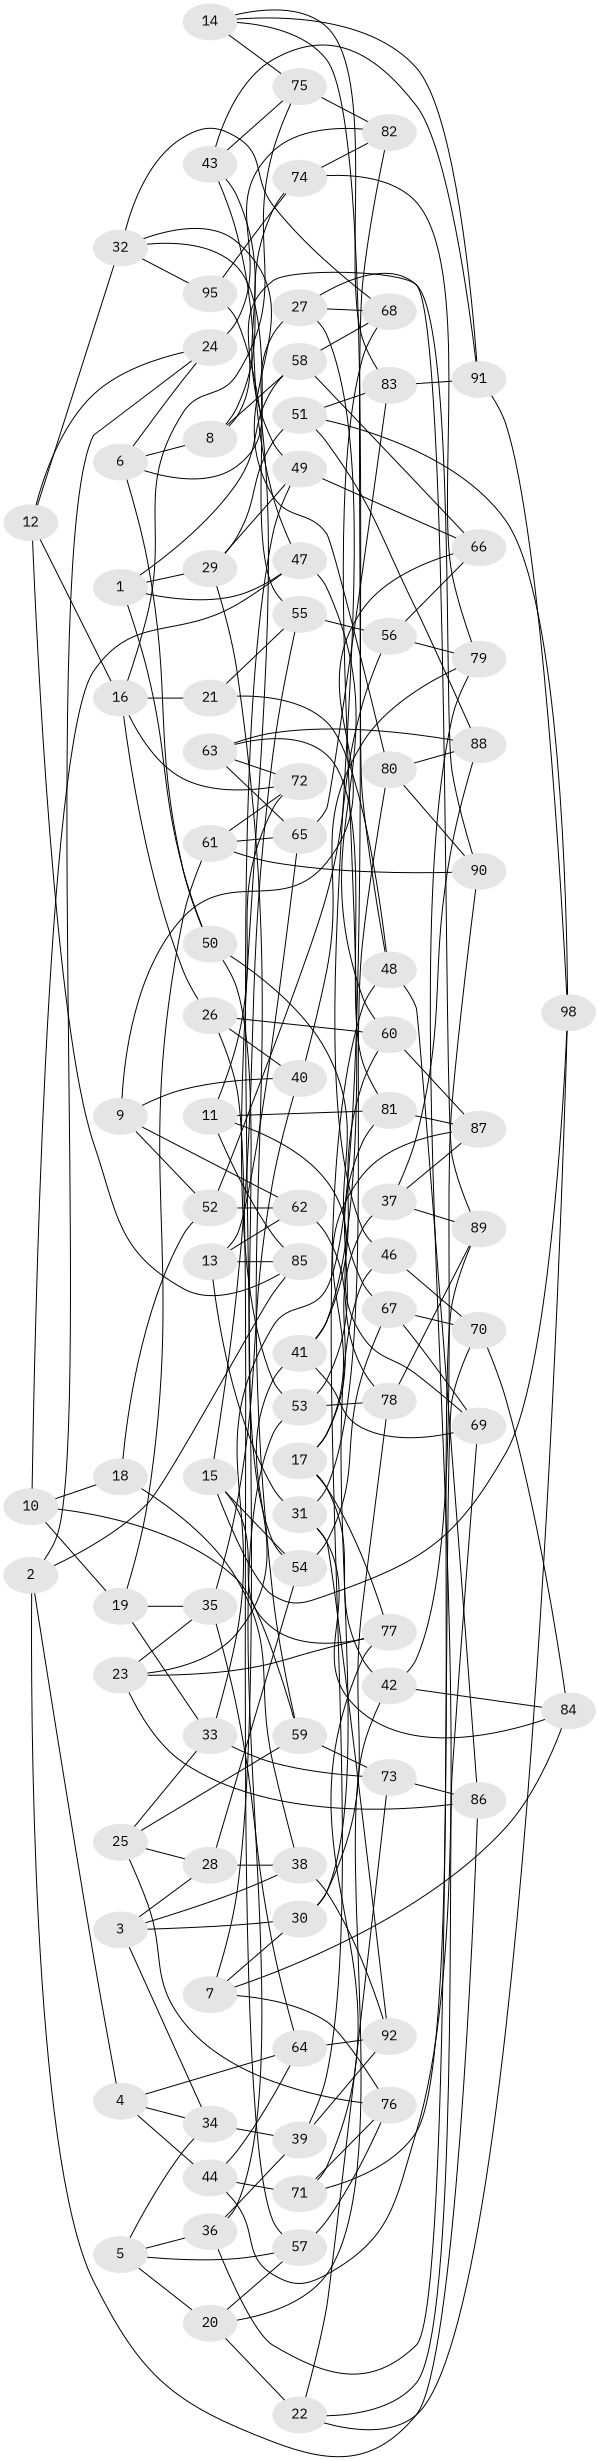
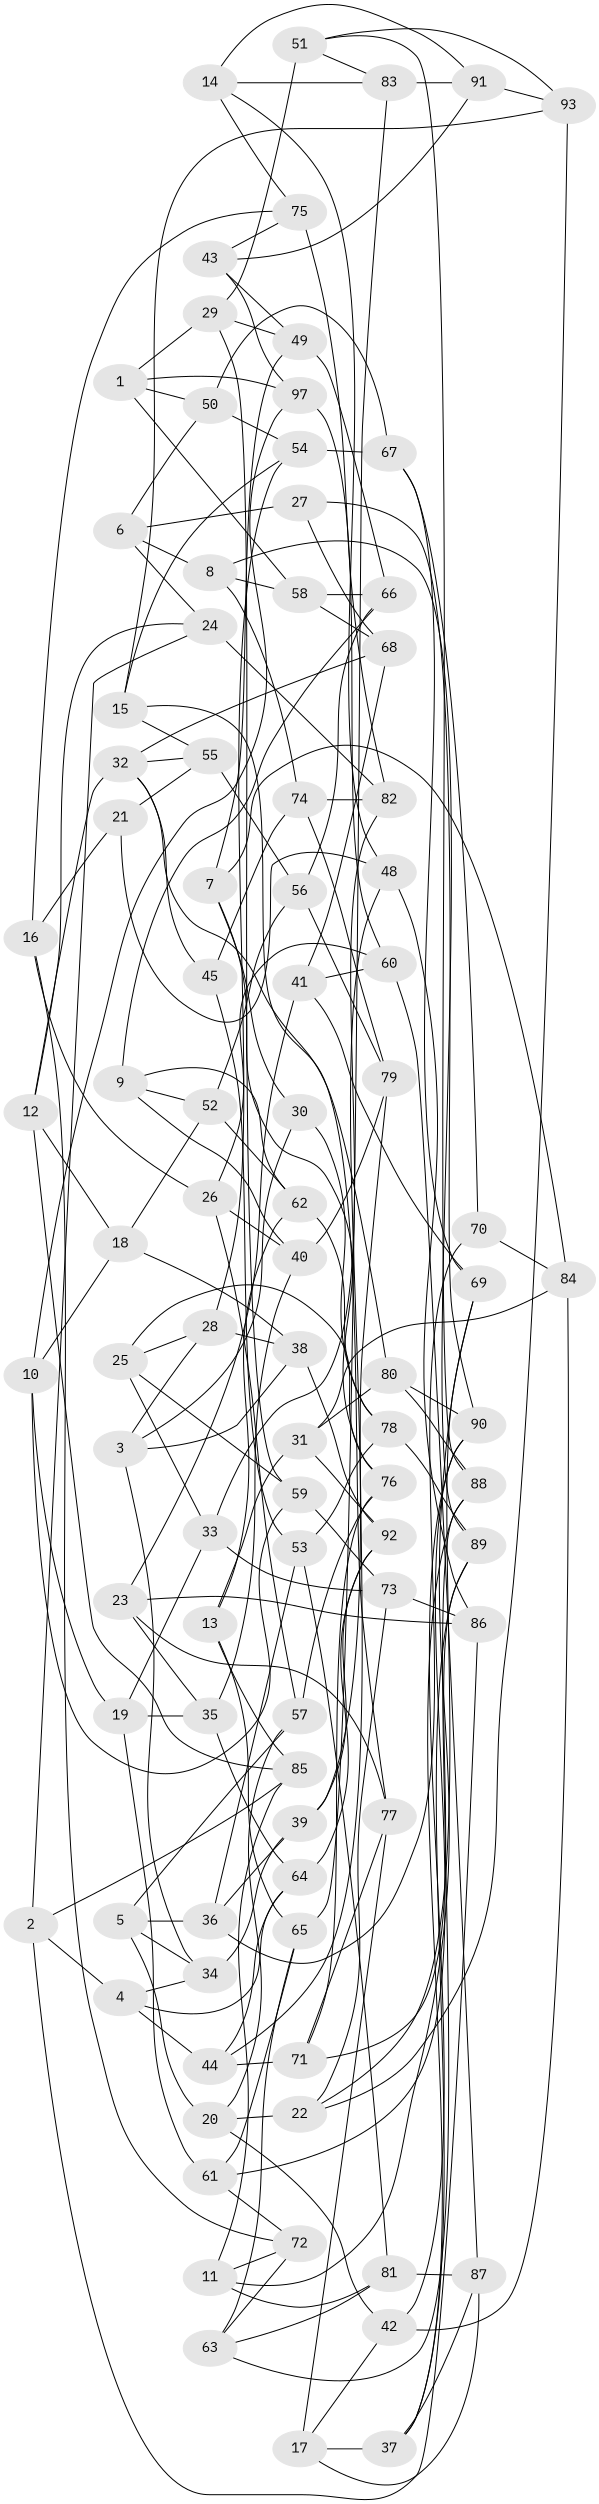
node "95": label "95" -> "45"
node "47": label "47" -> "97"
edge "12" -- "16": now "12" -- "18"
node "98": label "98" -> "93"
node "46": removed
